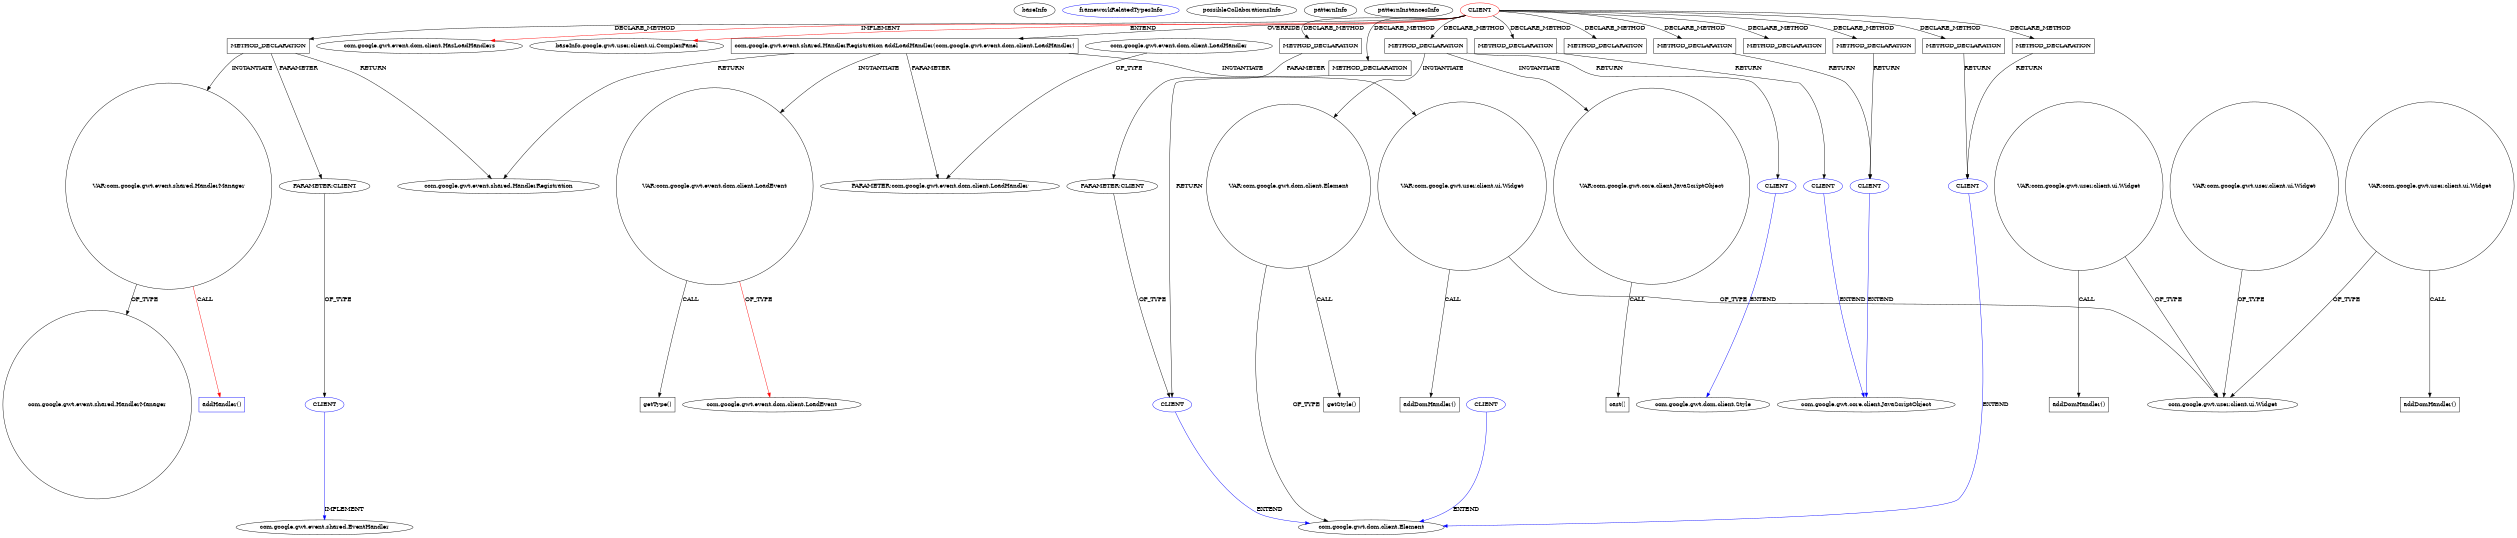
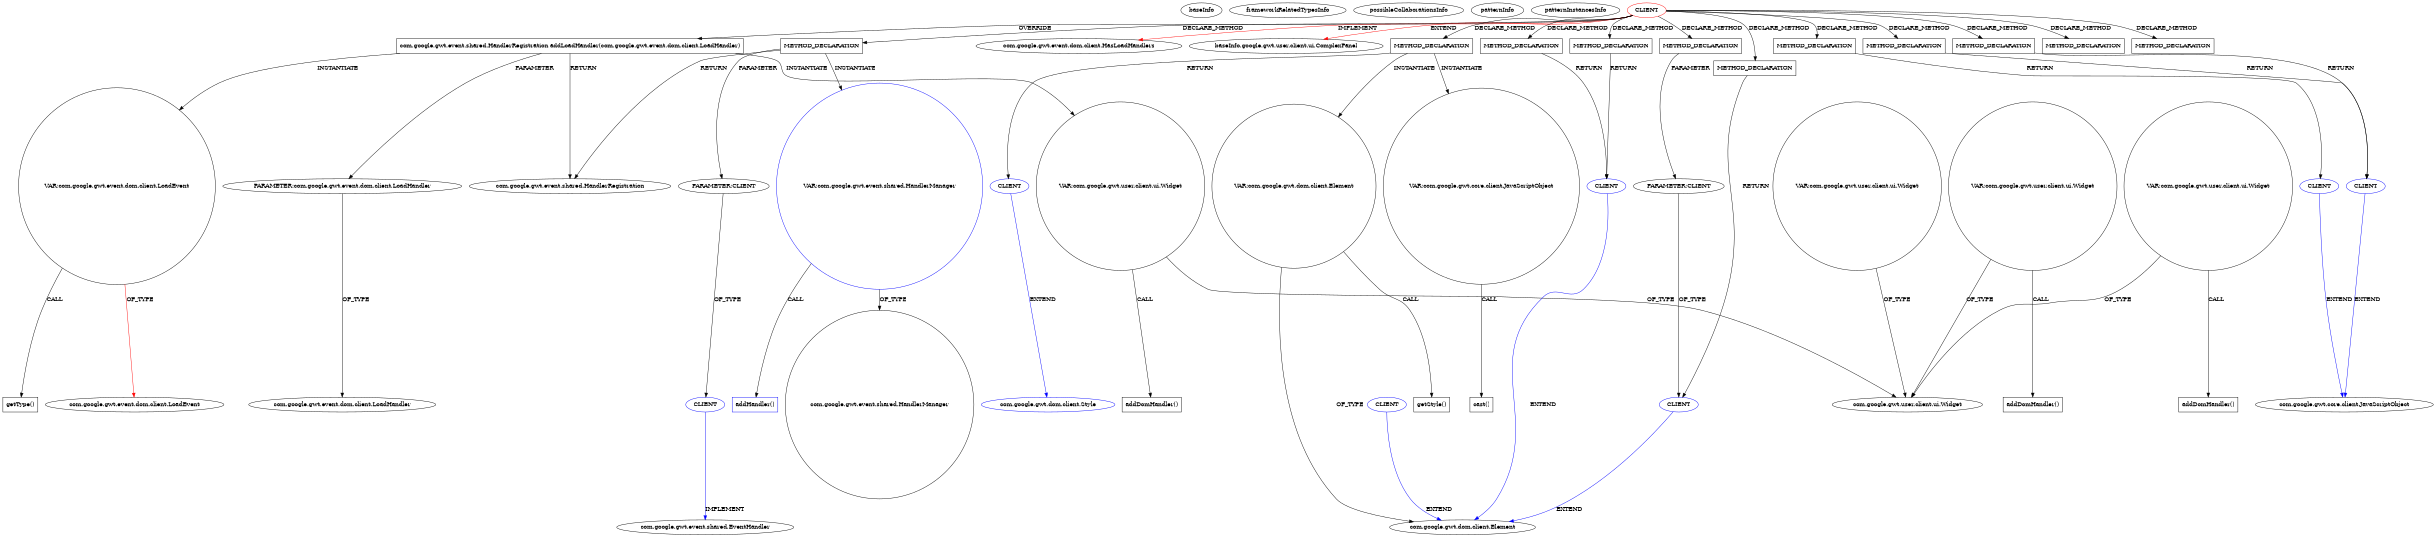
node "frameworkRelatedTypesInfo": color blue -> black
edge "com.google.gwt.event.dom.client.LoadHandler" -> "PARAMETER:com.google.gwt.event.dom.client.LoadHandler": reversed
node "VAR:com.google.gwt.event.shared.HandlerManager": color black -> blue
edge "VAR:com.google.gwt.event.shared.HandlerManager" -> "addHandler()": color red -> black
node "com.google.gwt.dom.client.Style": color black -> blue
